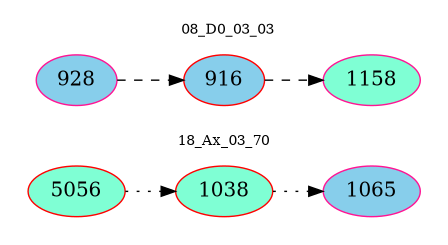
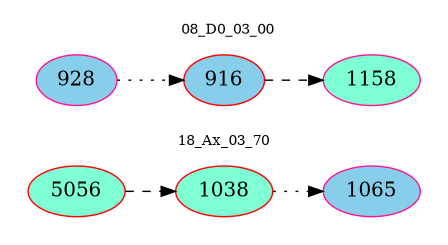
cluster "08_D0_03_03": label "08_D0_03_03" -> "08_D0_03_00"
edge "928" -> "916": style dashed -> dotted
edge "5056" -> "1038": style dotted -> dashed
